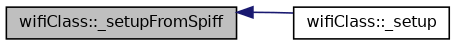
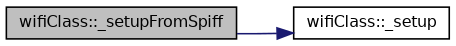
edge "wifiClass::_setup" -> "wifiClass::_setupFromSpiff": reversed
